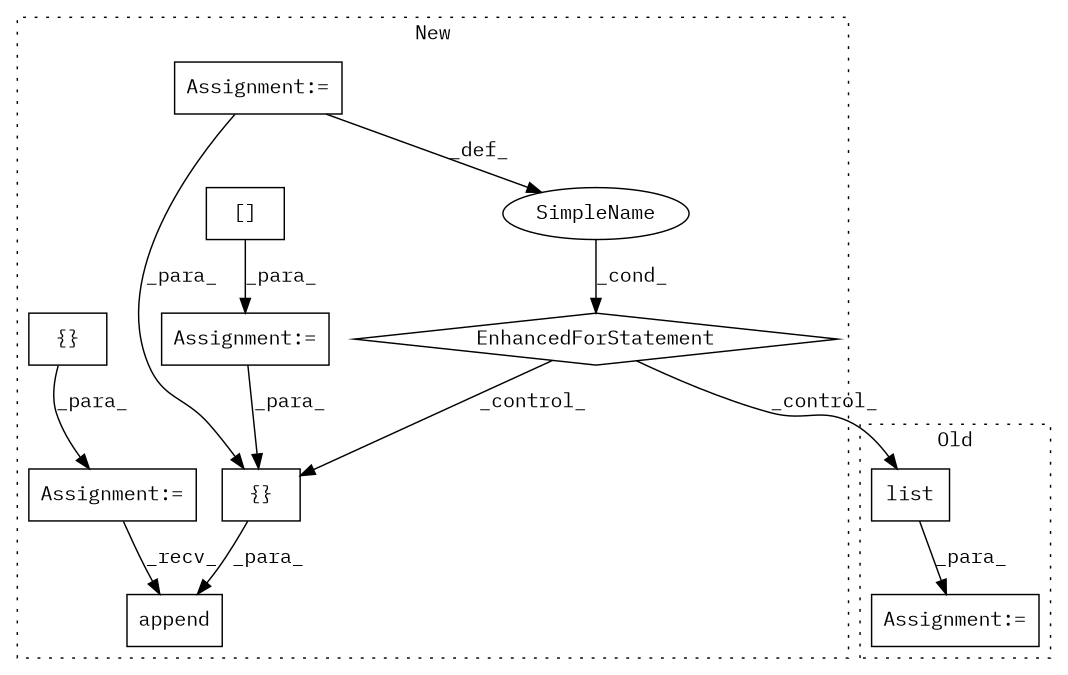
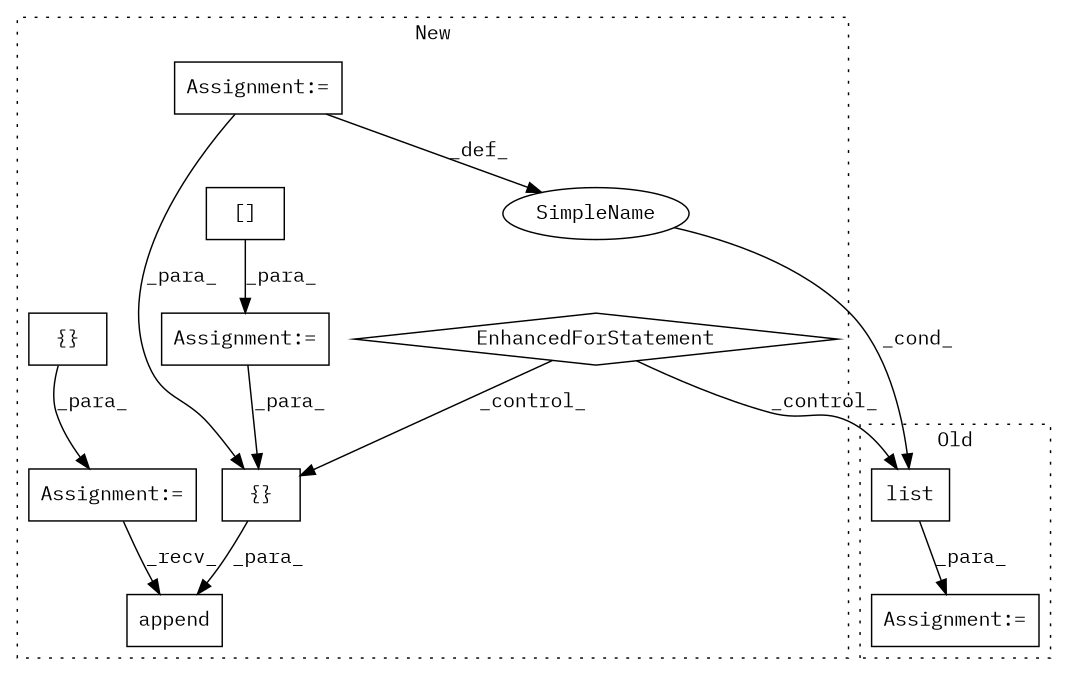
edge "SimpleName" -> "EnhancedForStatement": now "SimpleName" -> "list"
